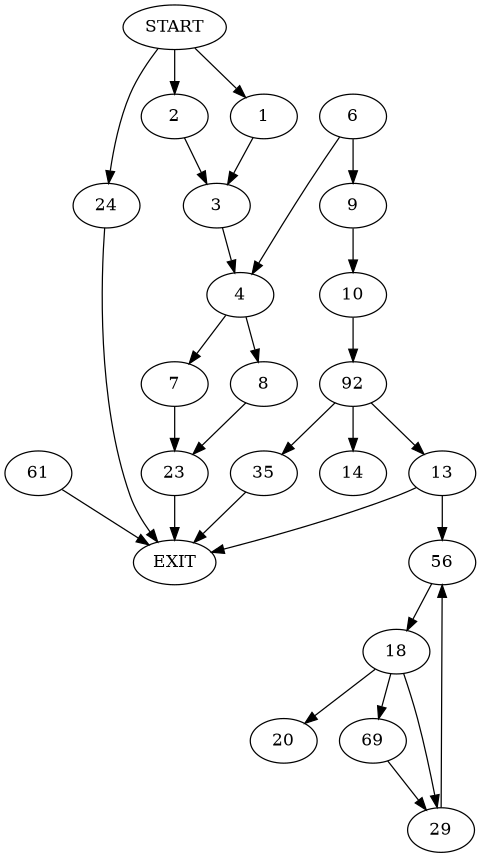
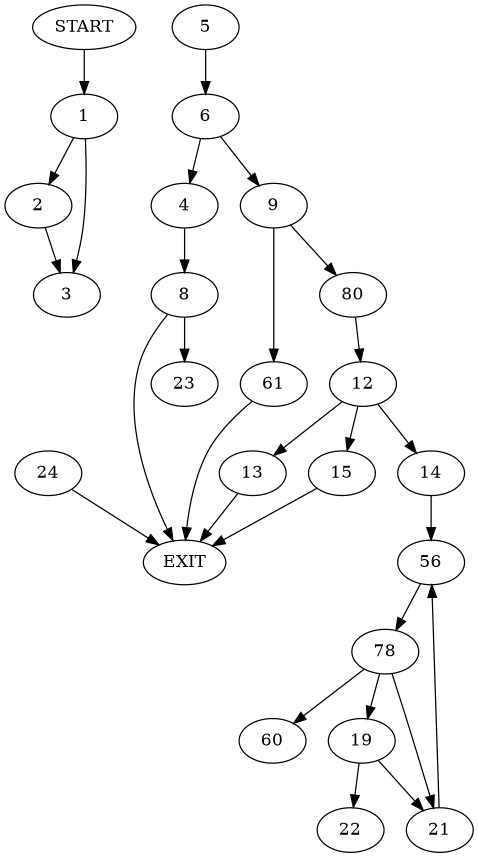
node "5": added
edge "START" -> "2": now "1" -> "2"
edge "START" -> "24": removed
edge "3" -> "4": removed
edge "9" -> "61": added
node "10": label "10" -> "80"
node "7": removed
node "92": label "92" -> "12"
node "35": label "35" -> "15"
edge "23" -> "EXIT": now "8" -> "EXIT"
edge "13" -> "56": now "14" -> "56"
node "18": label "18" -> "78"
node "20": label "20" -> "60"
node "69": label "69" -> "19"
node "22": added
node "29": label "29" -> "21"
